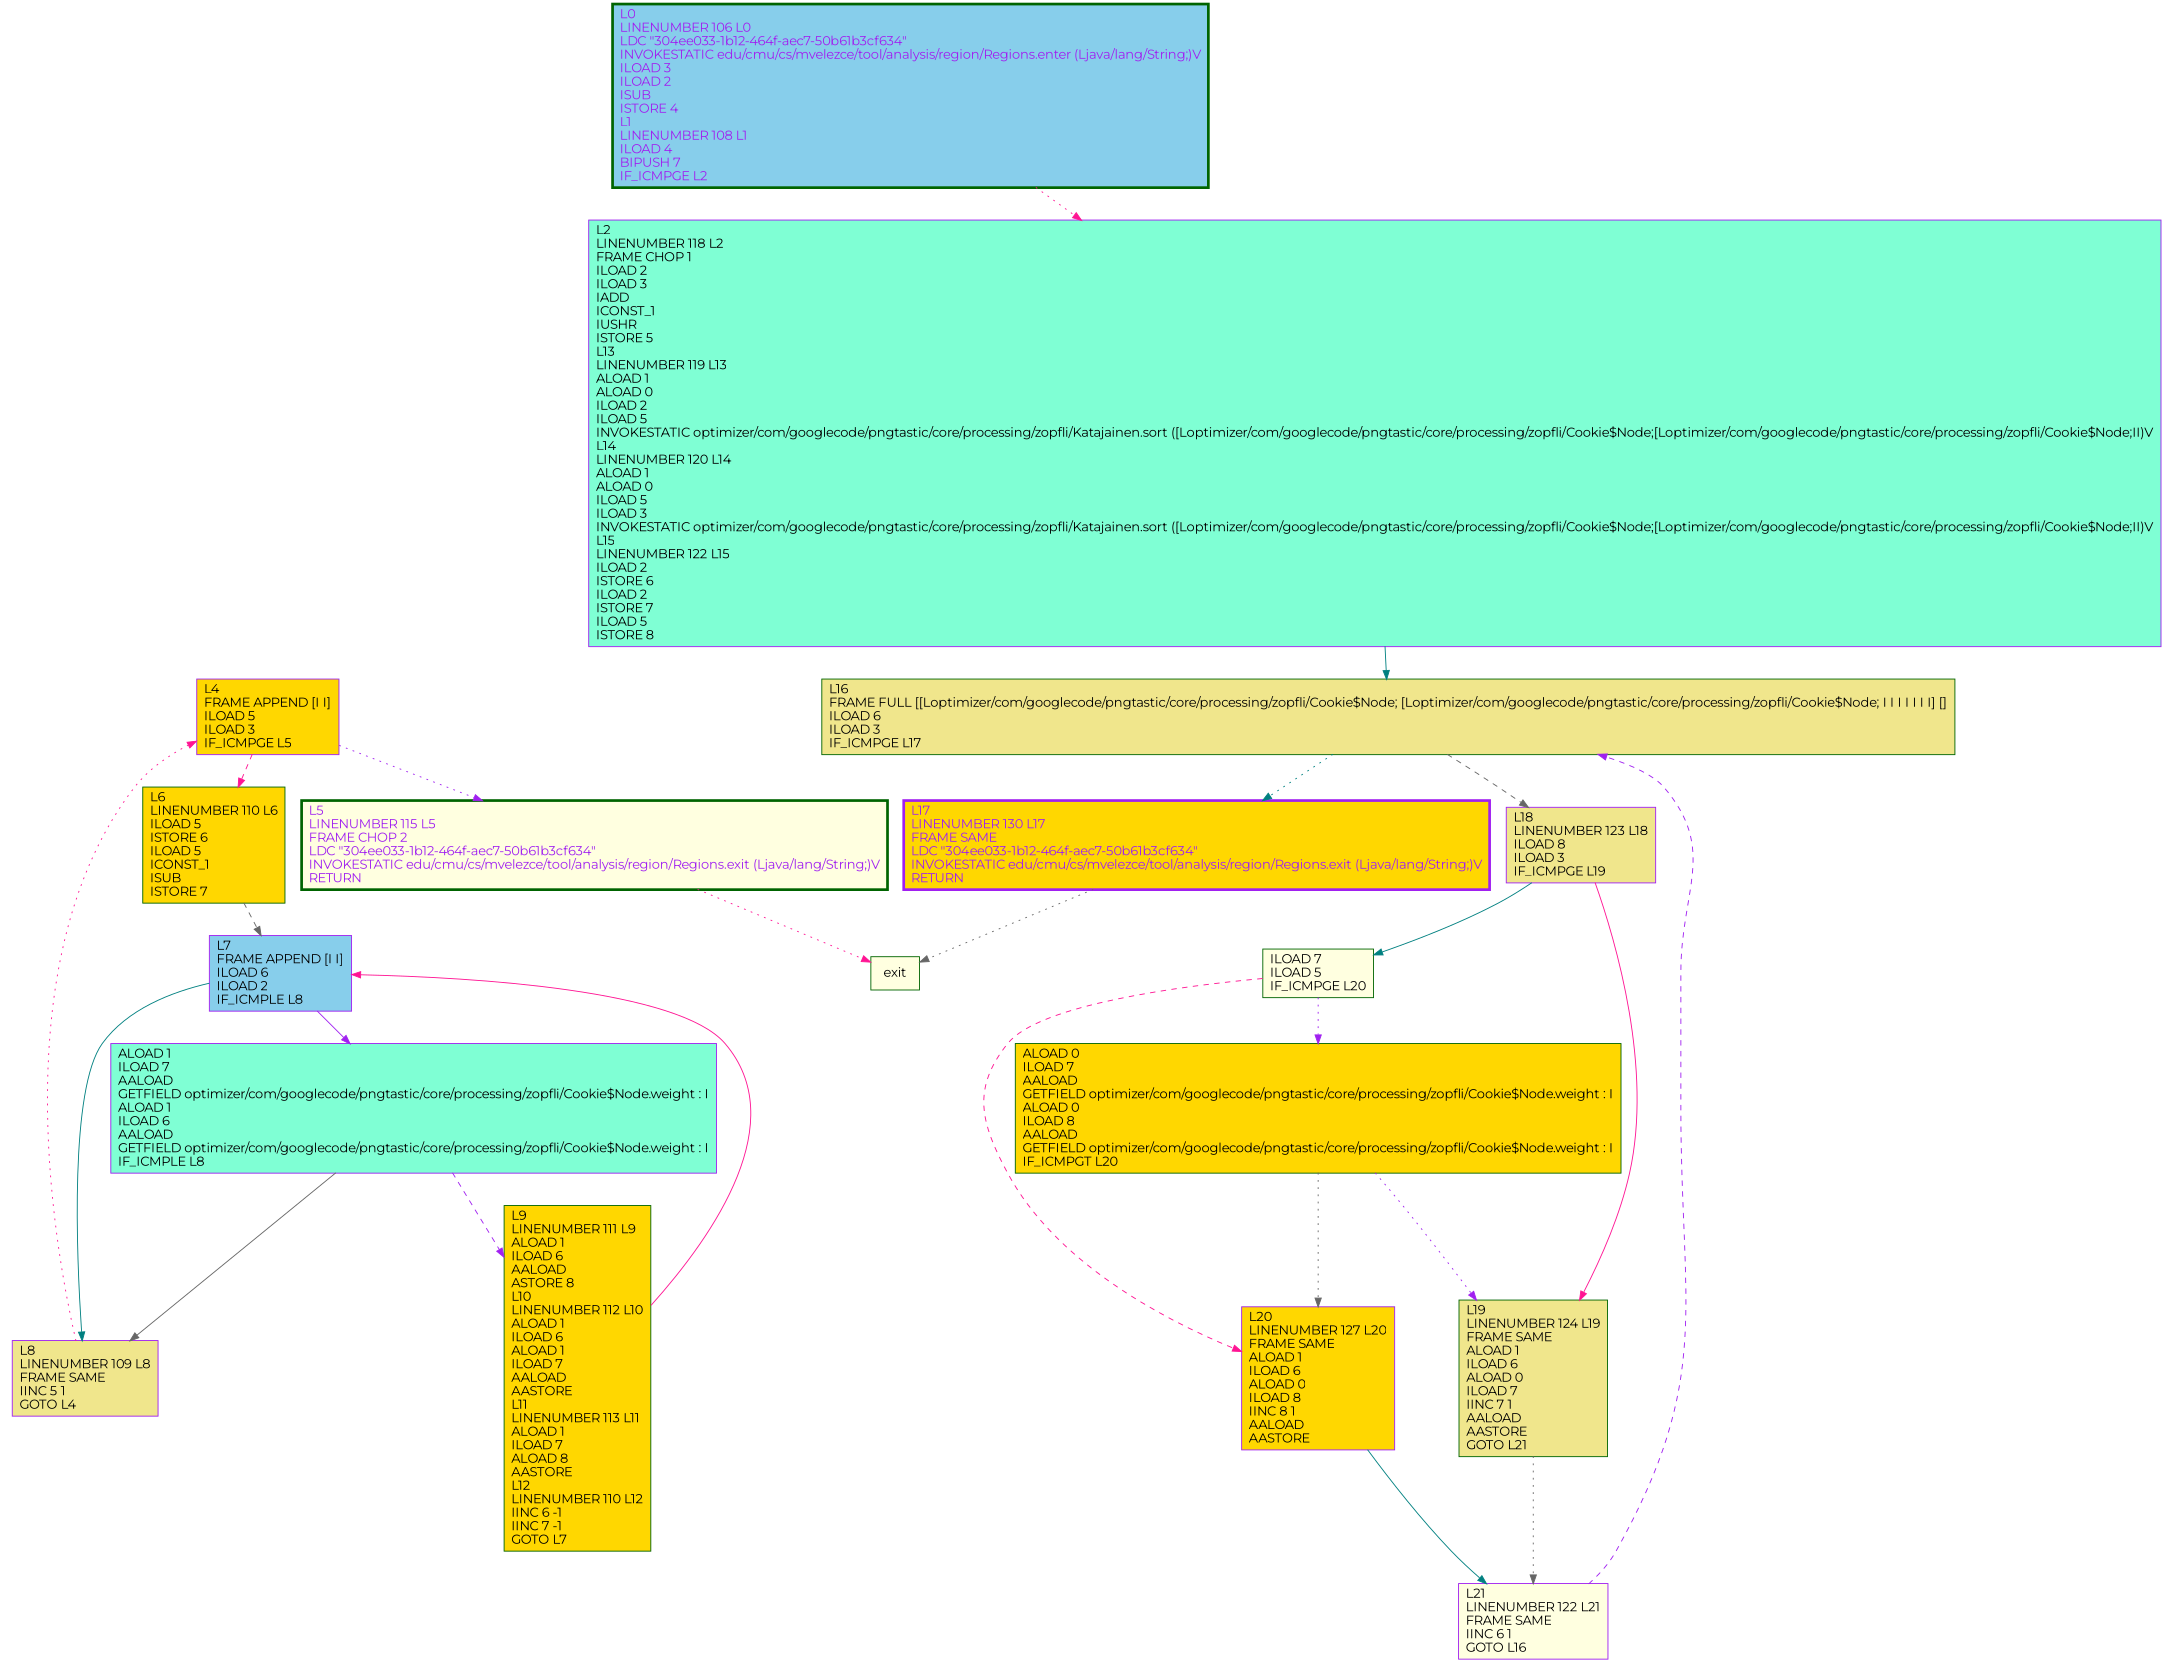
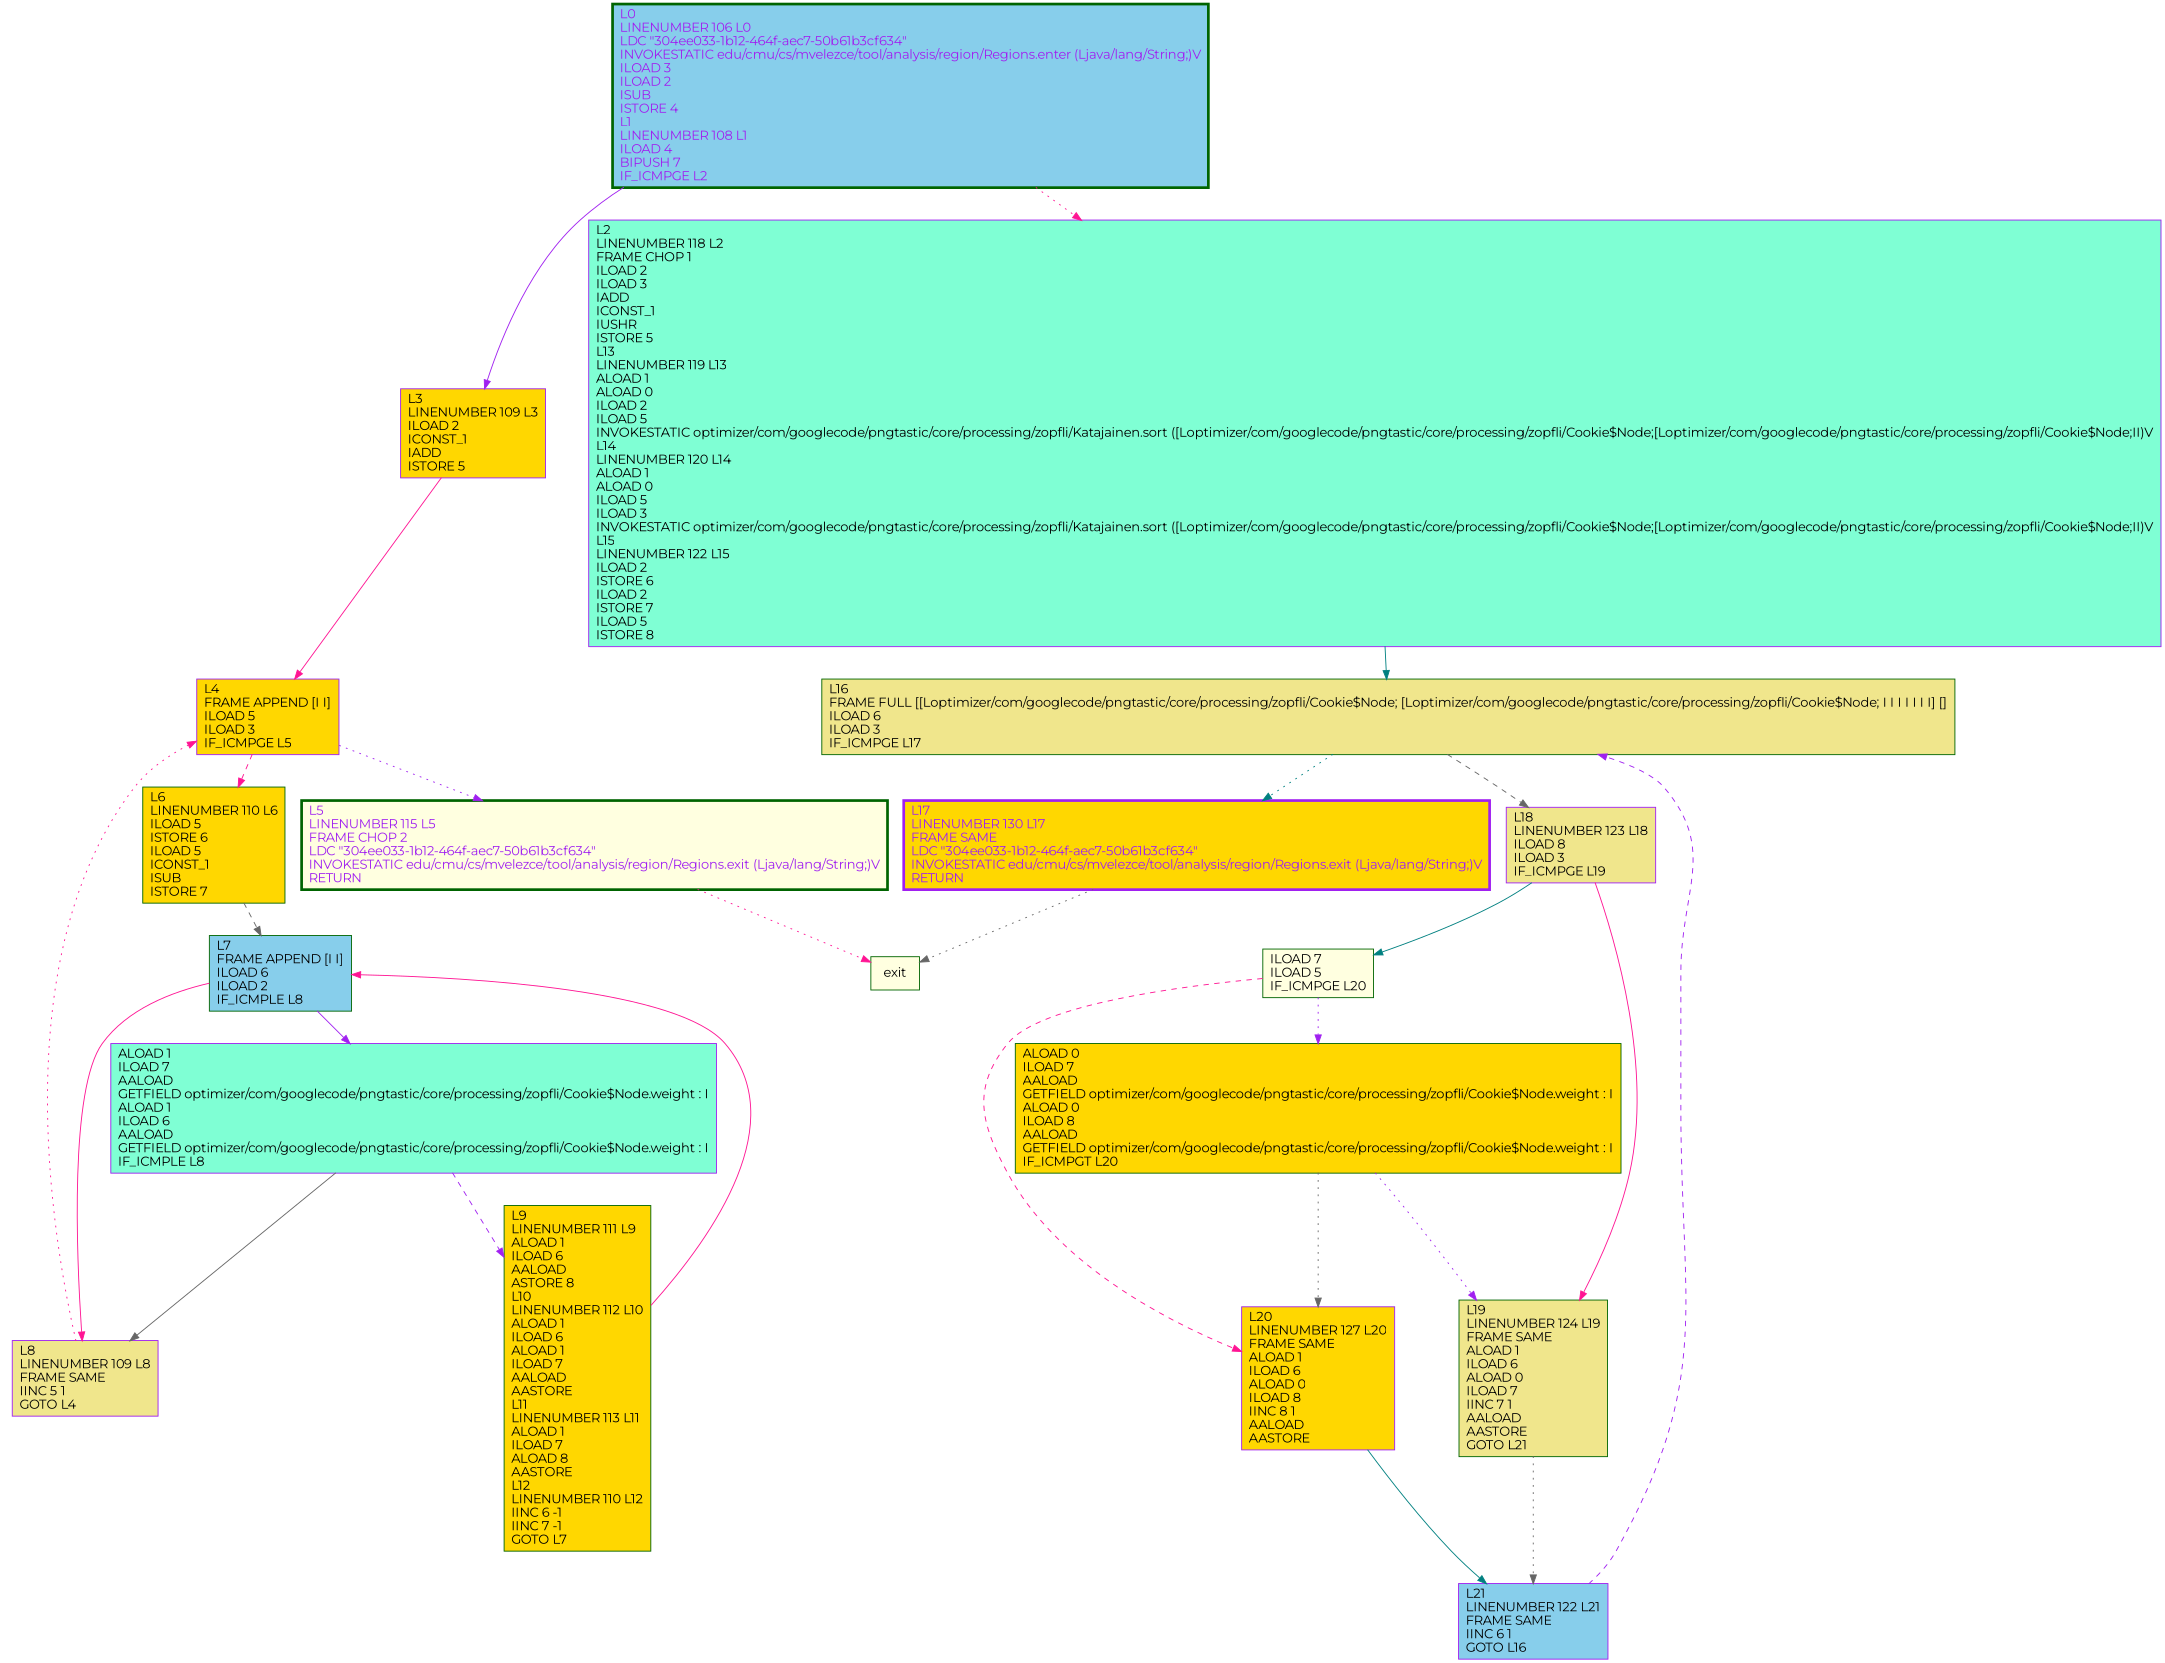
node "L3 LINENUMBER 109 L3 ILOAD 2 ICONST_1 IADD ISTORE 5": added
node "L7 FRAME APPEND [I I] ILOAD 6 ILOAD 2 IF_ICMPLE L8": color purple -> darkgreen
edge "L7 FRAME APPEND [I I] ILOAD 6 ILOAD 2 IF_ICMPLE L8" -> "L8 LINENUMBER 109 L8 FRAME SAME IINC 5 1 GOTO L4": color teal -> deeppink
node "L21 LINENUMBER 122 L21 FRAME SAME IINC 6 1 GOTO L16": fillcolor lightyellow -> skyblue
